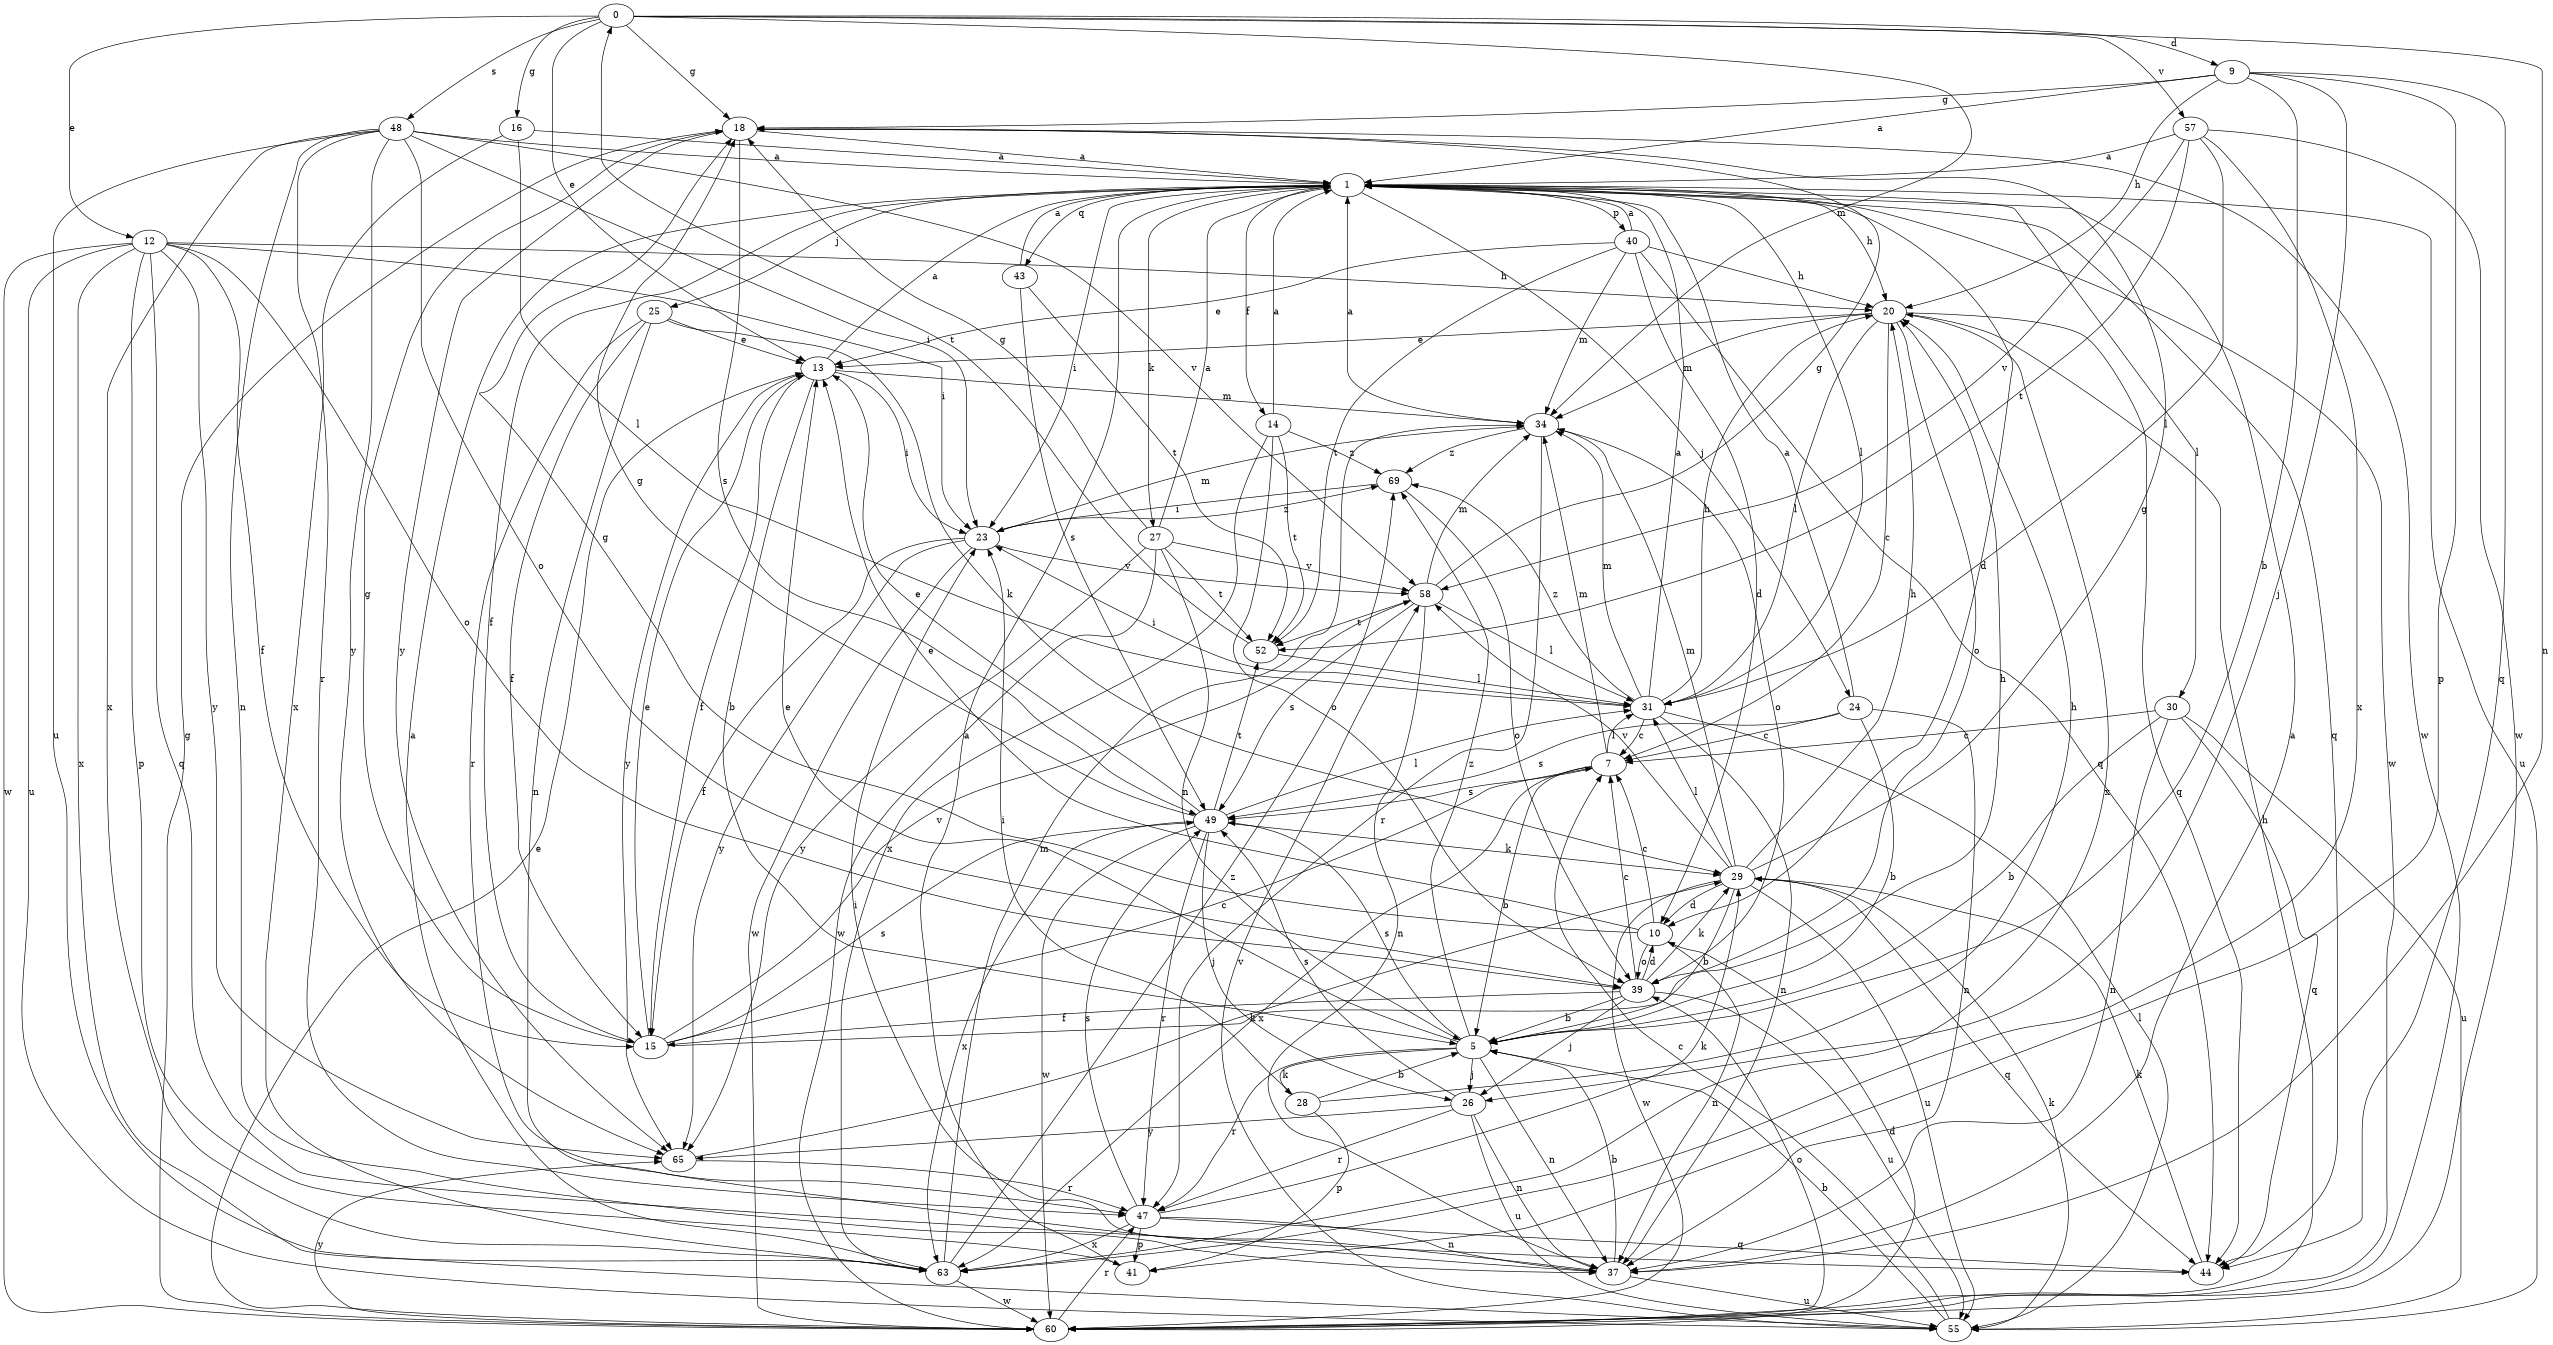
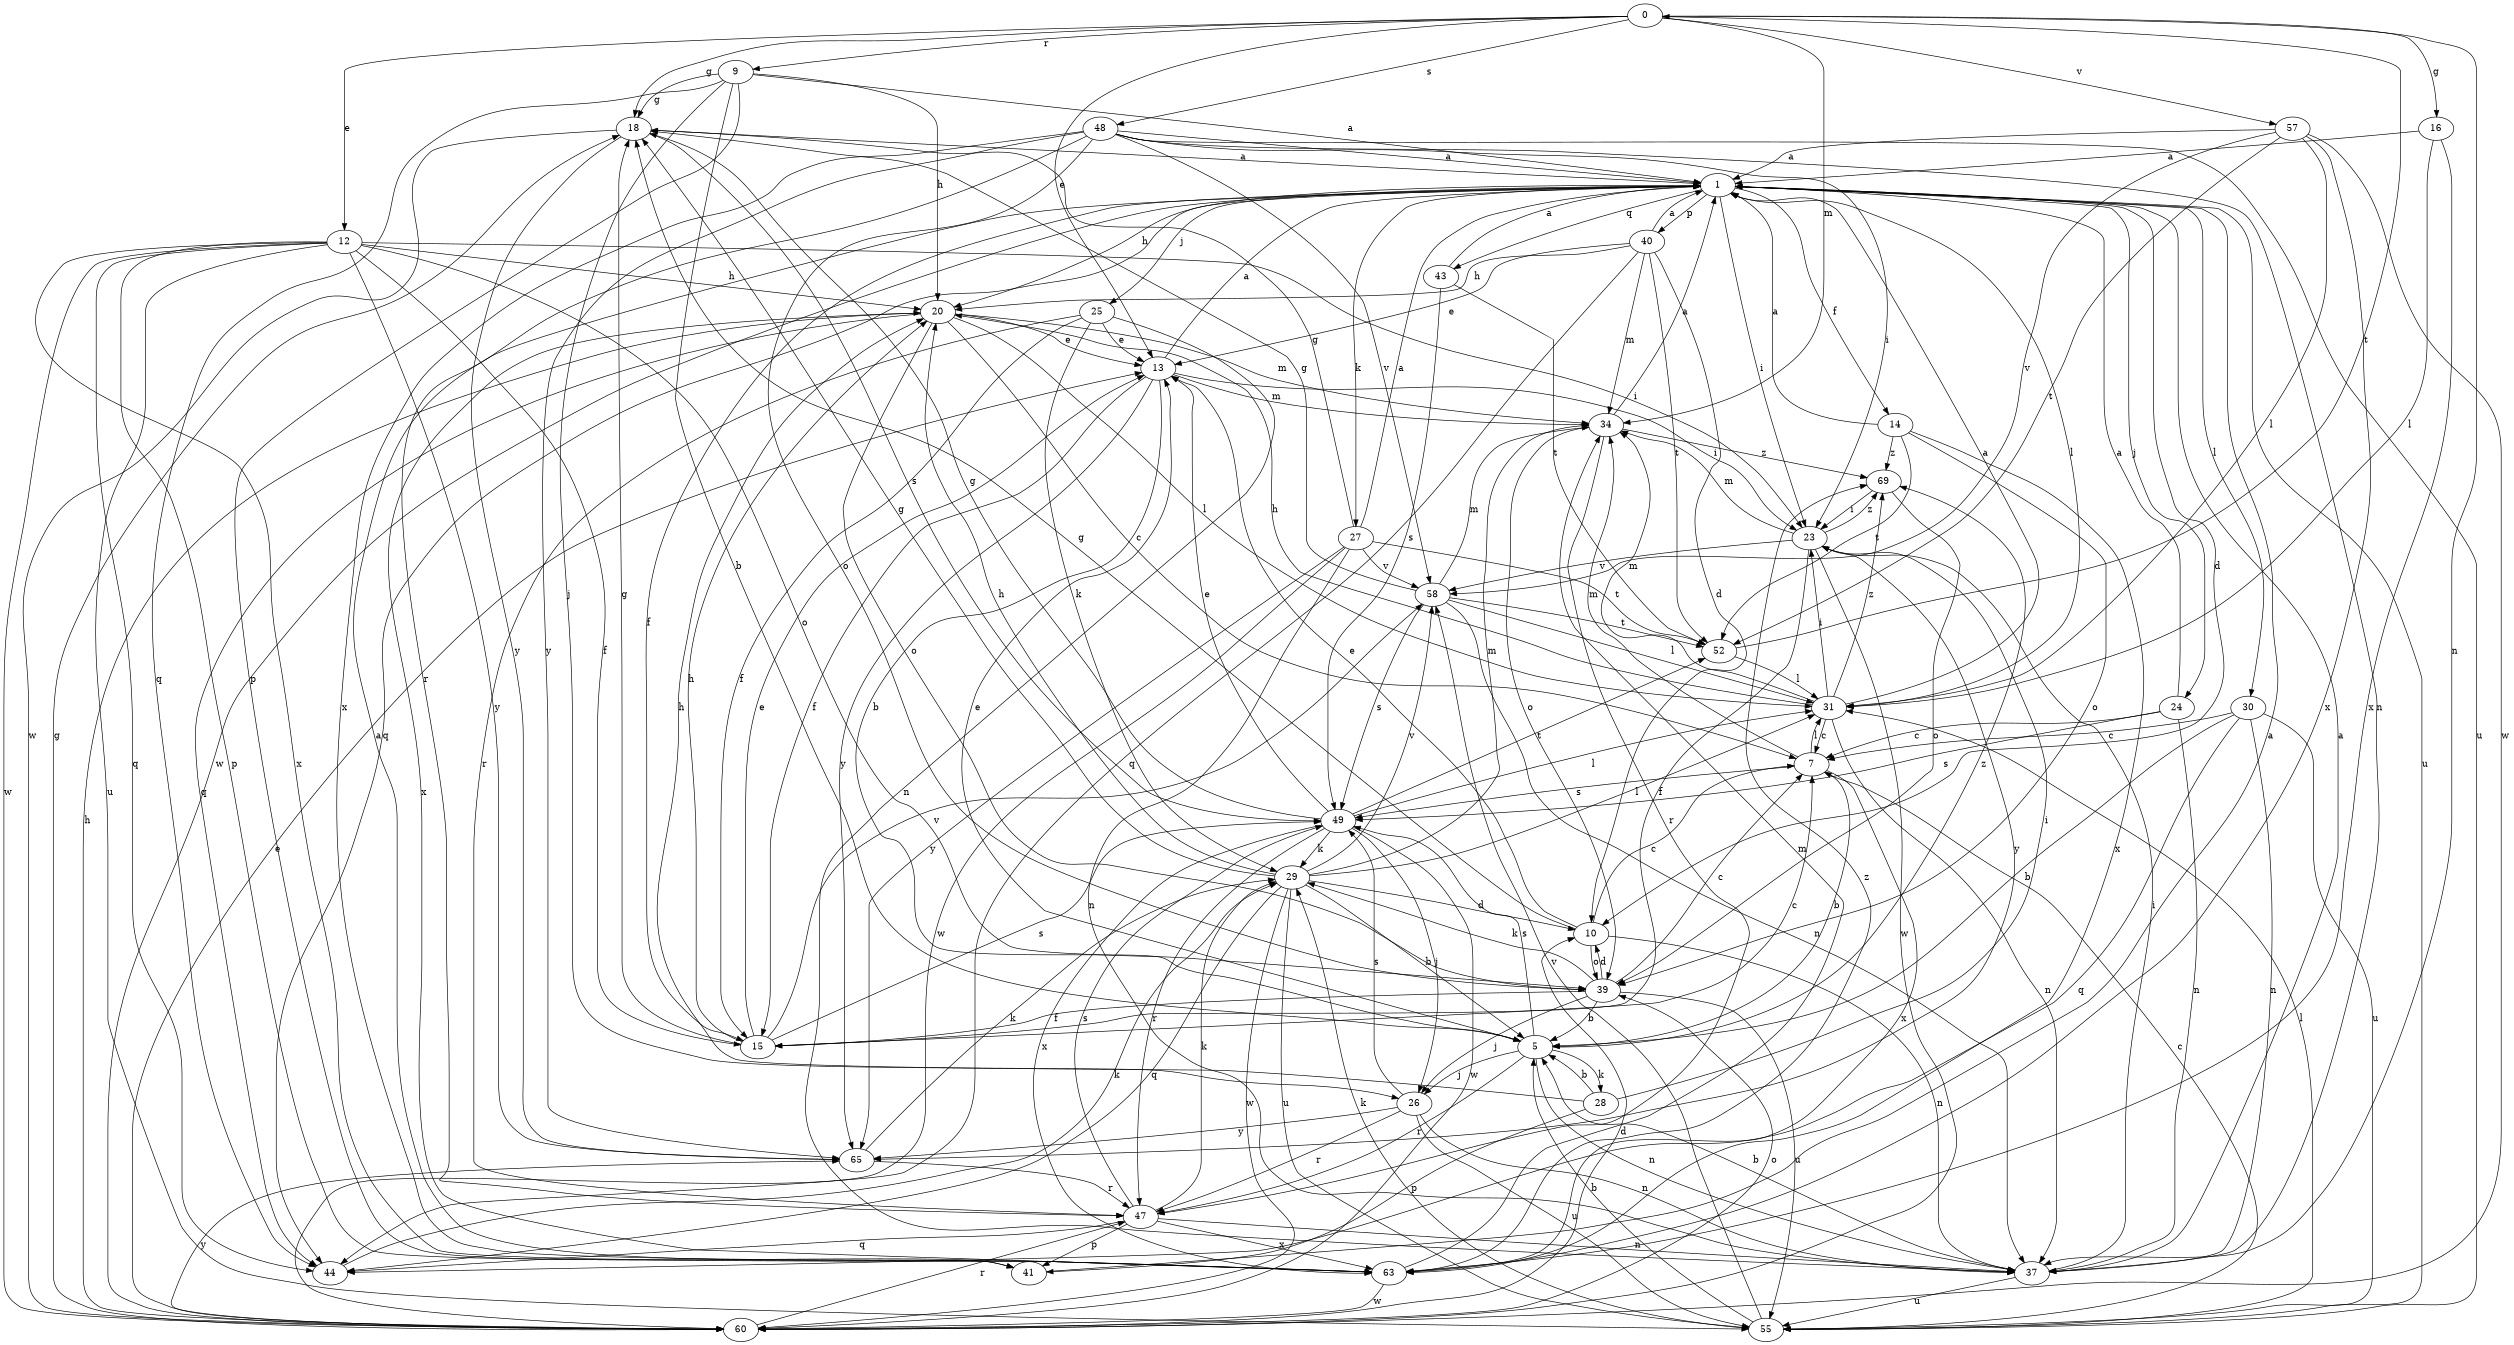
edge "0" -> "9": label "d" -> "r"
edge "27" -> "5": now "27" -> "37"
edge "31" -> "55": reversed
edge "24" -> "5": removed, label "b"
